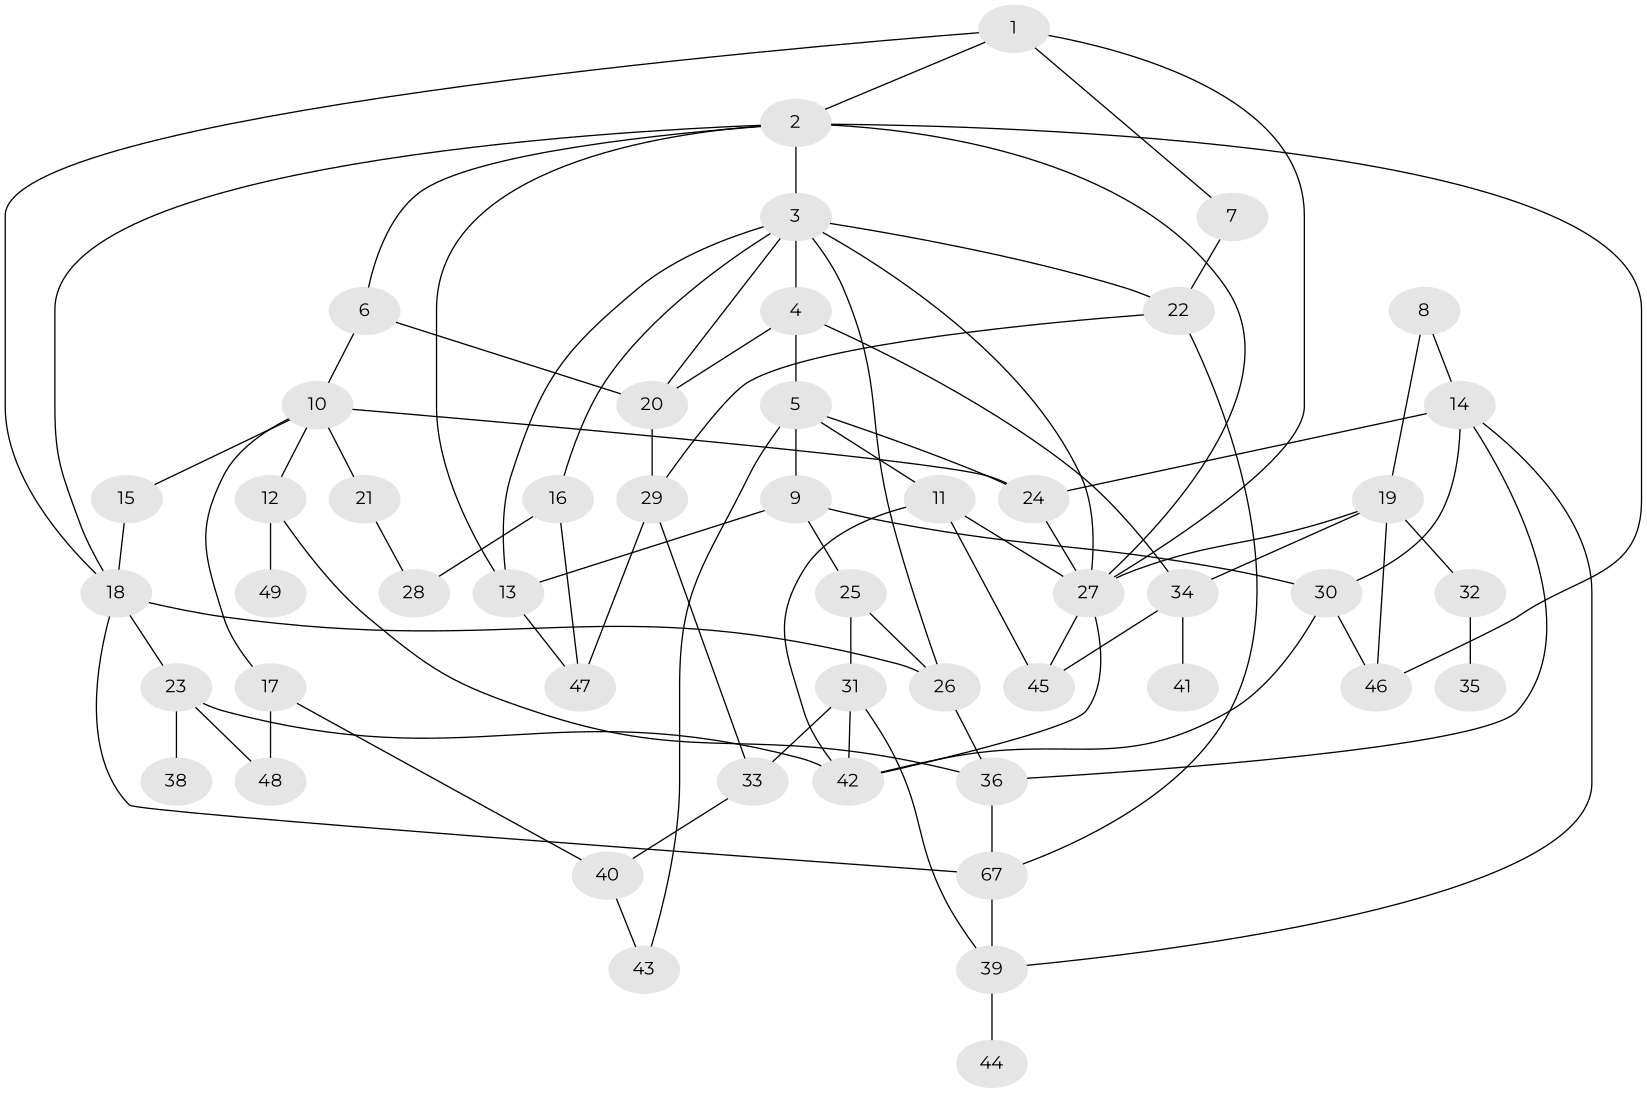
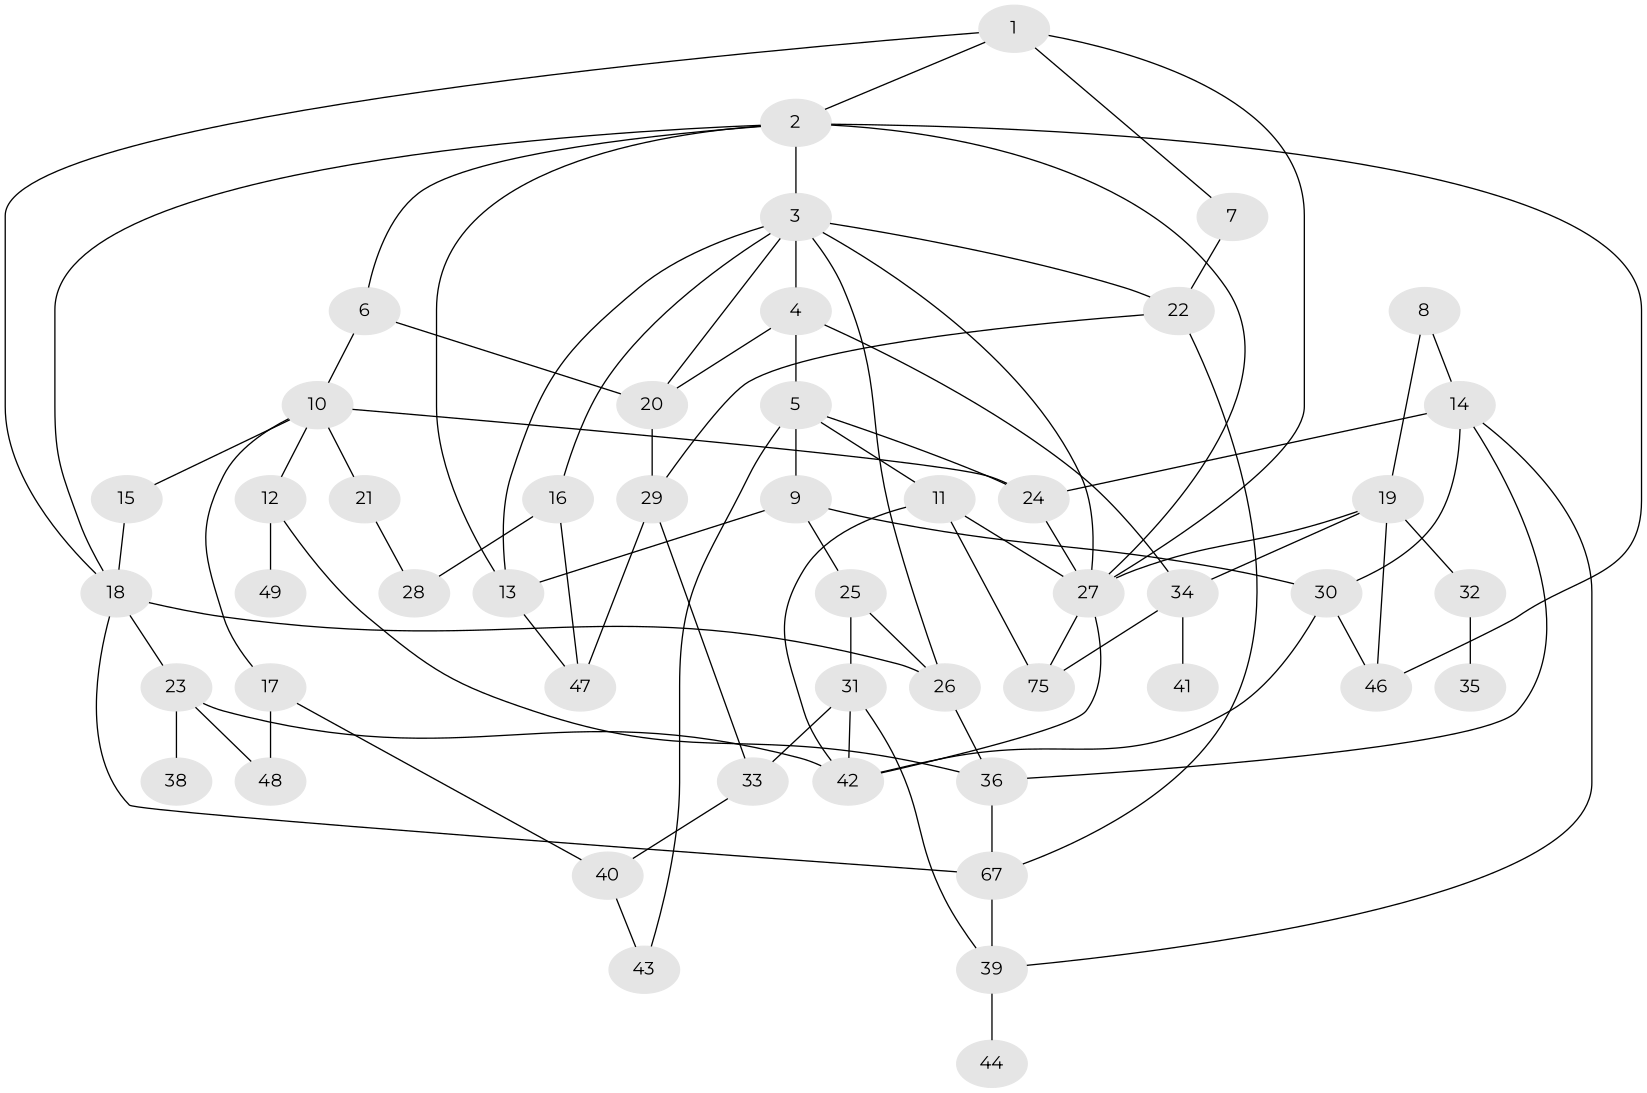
node "45": label "45" -> "75"
